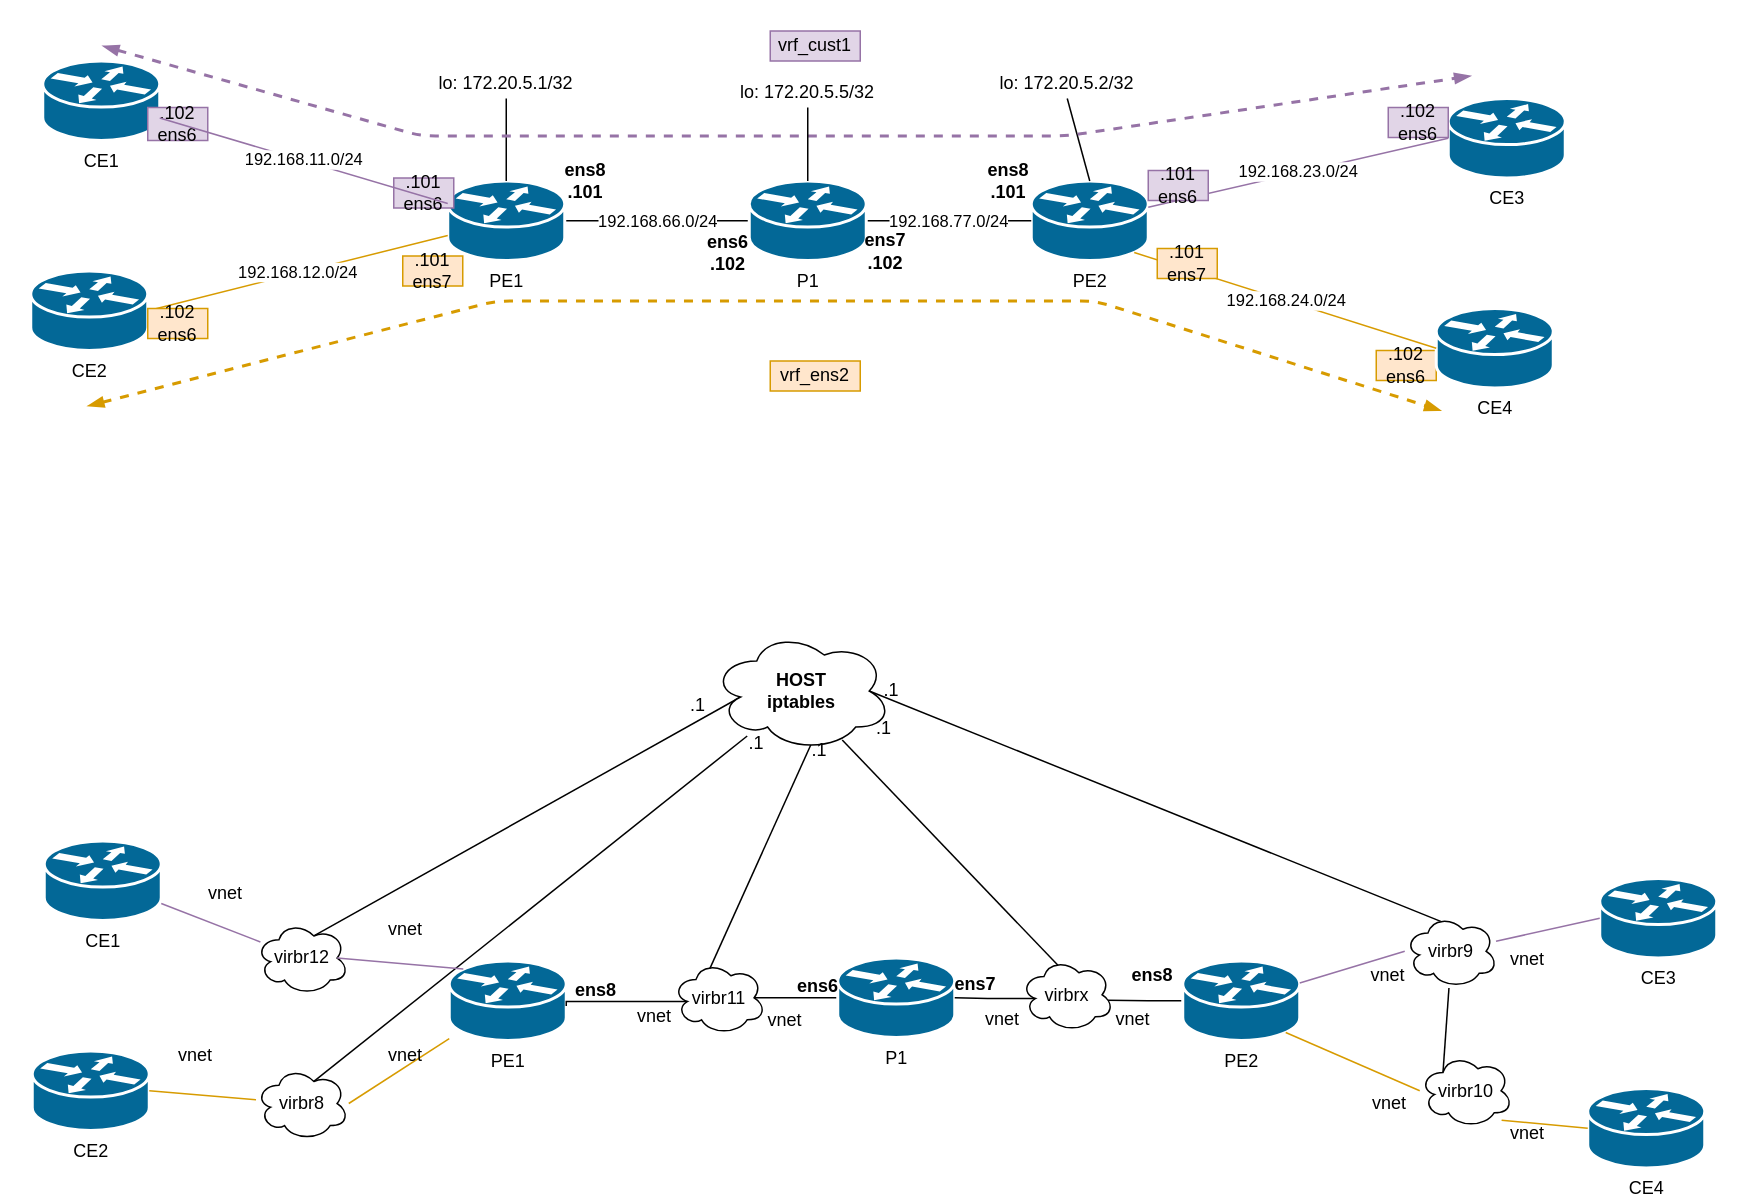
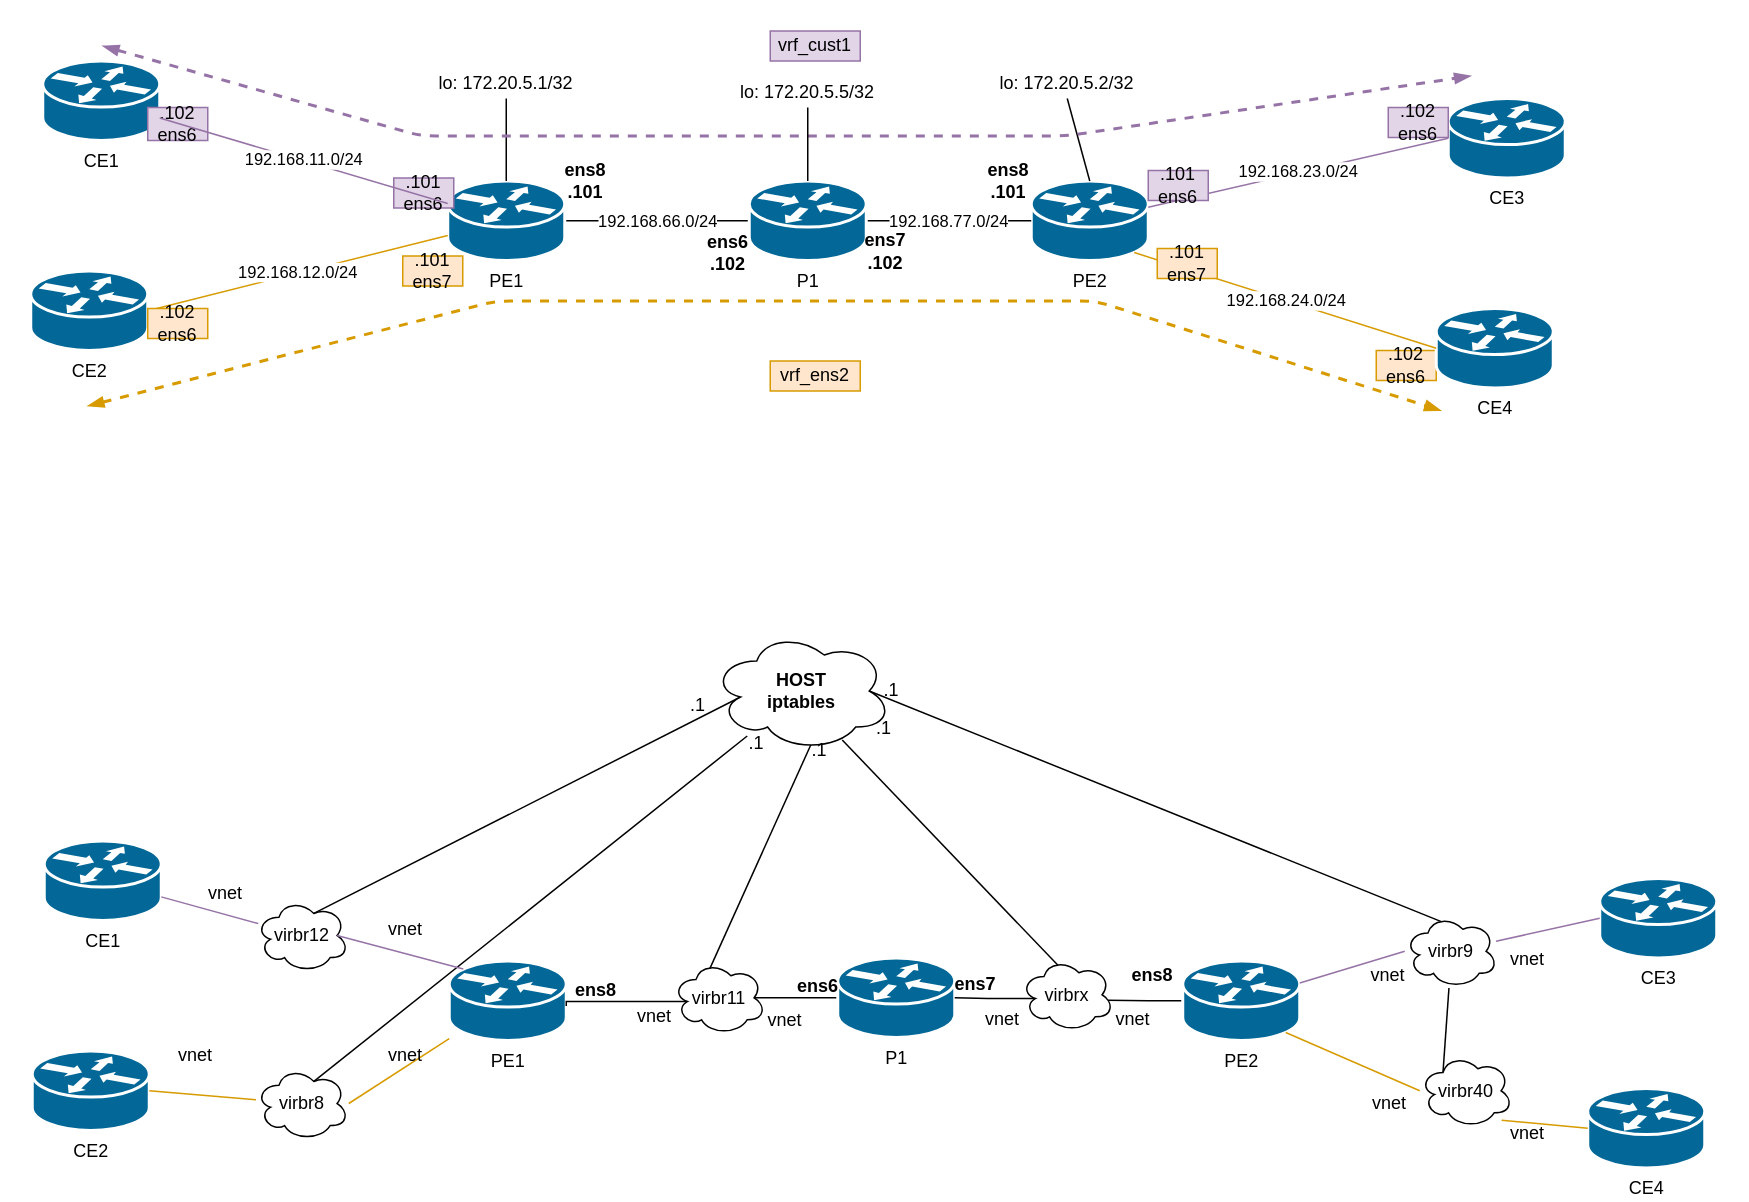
node "virbr12": moved (302, 958) -> (302, 935)
node "virbr10": label "virbr10" -> "virbr40"
